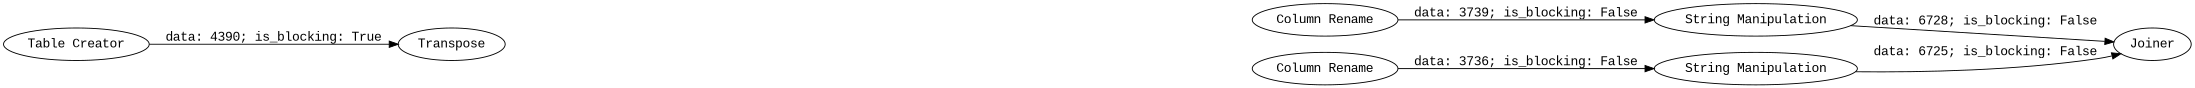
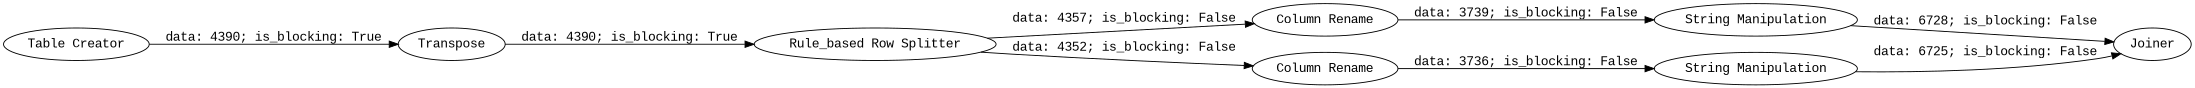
node "Rule_based Row Splitter": added
